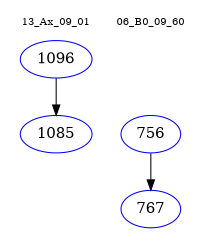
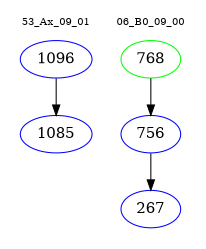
cluster "13_Ax_09_01": label "13_Ax_09_01" -> "53_Ax_09_01"
cluster "06_B0_09_60": label "06_B0_09_60" -> "06_B0_09_00"
node "768": added
node "767": label "767" -> "267"
